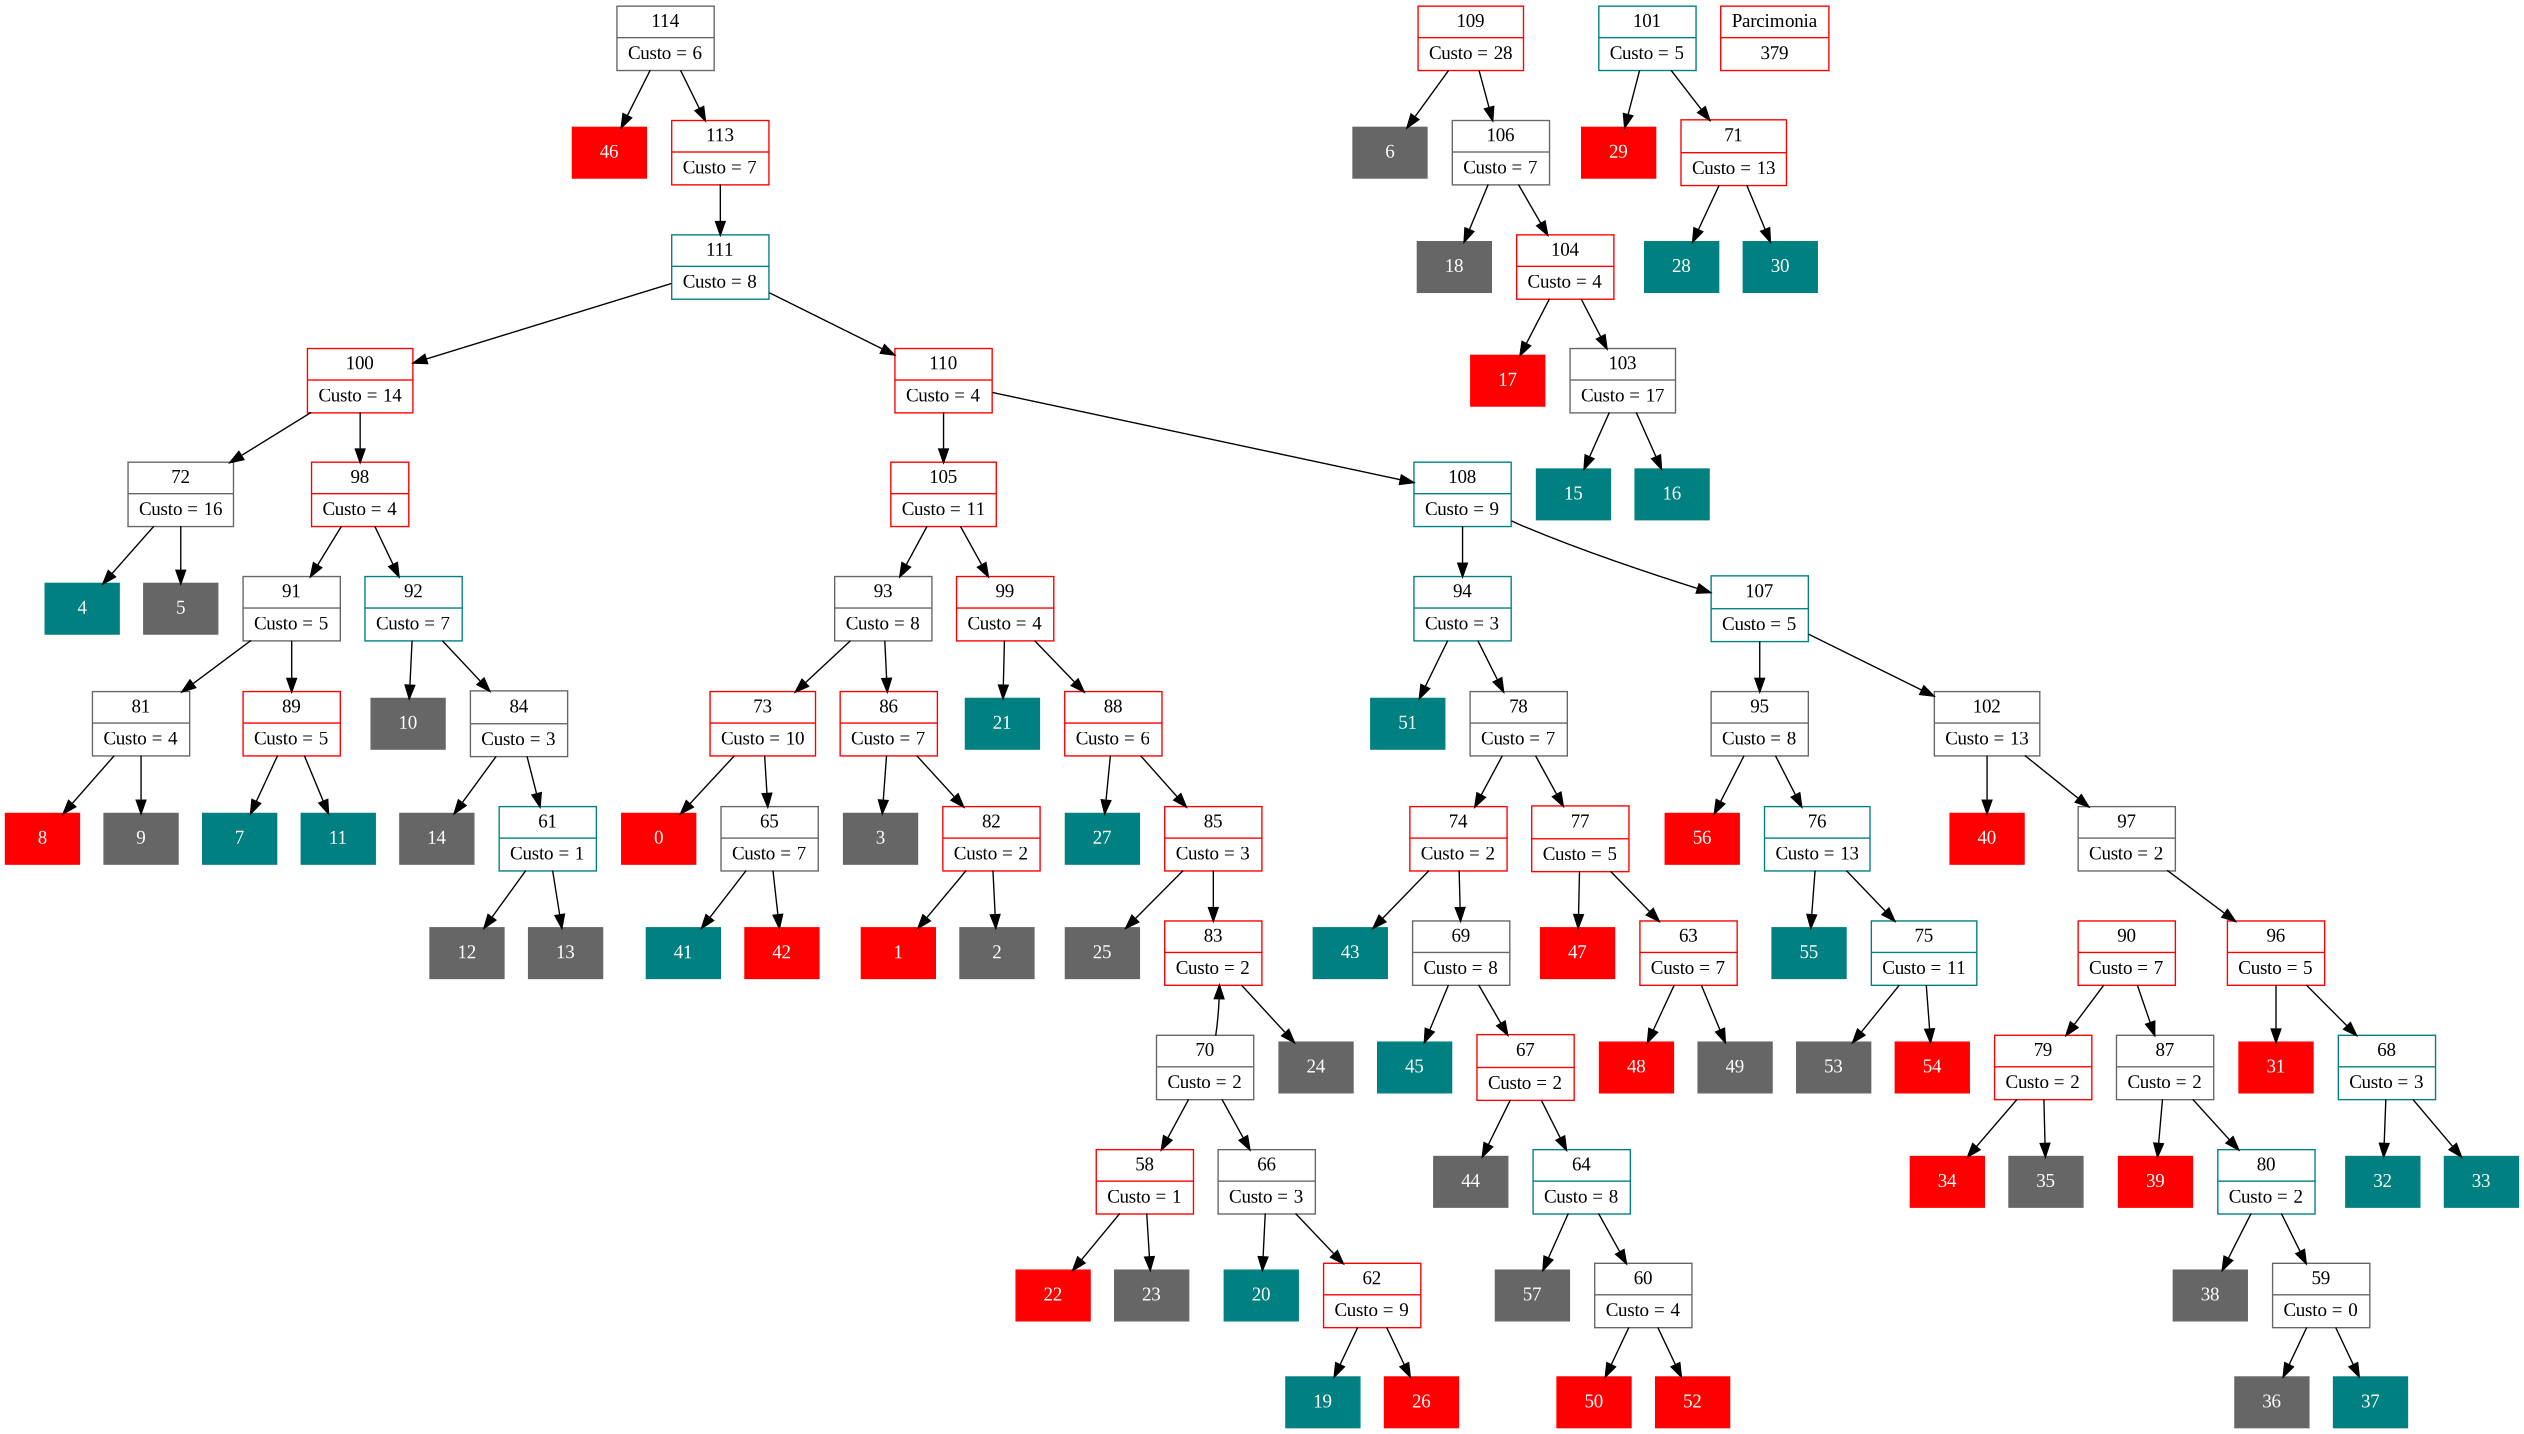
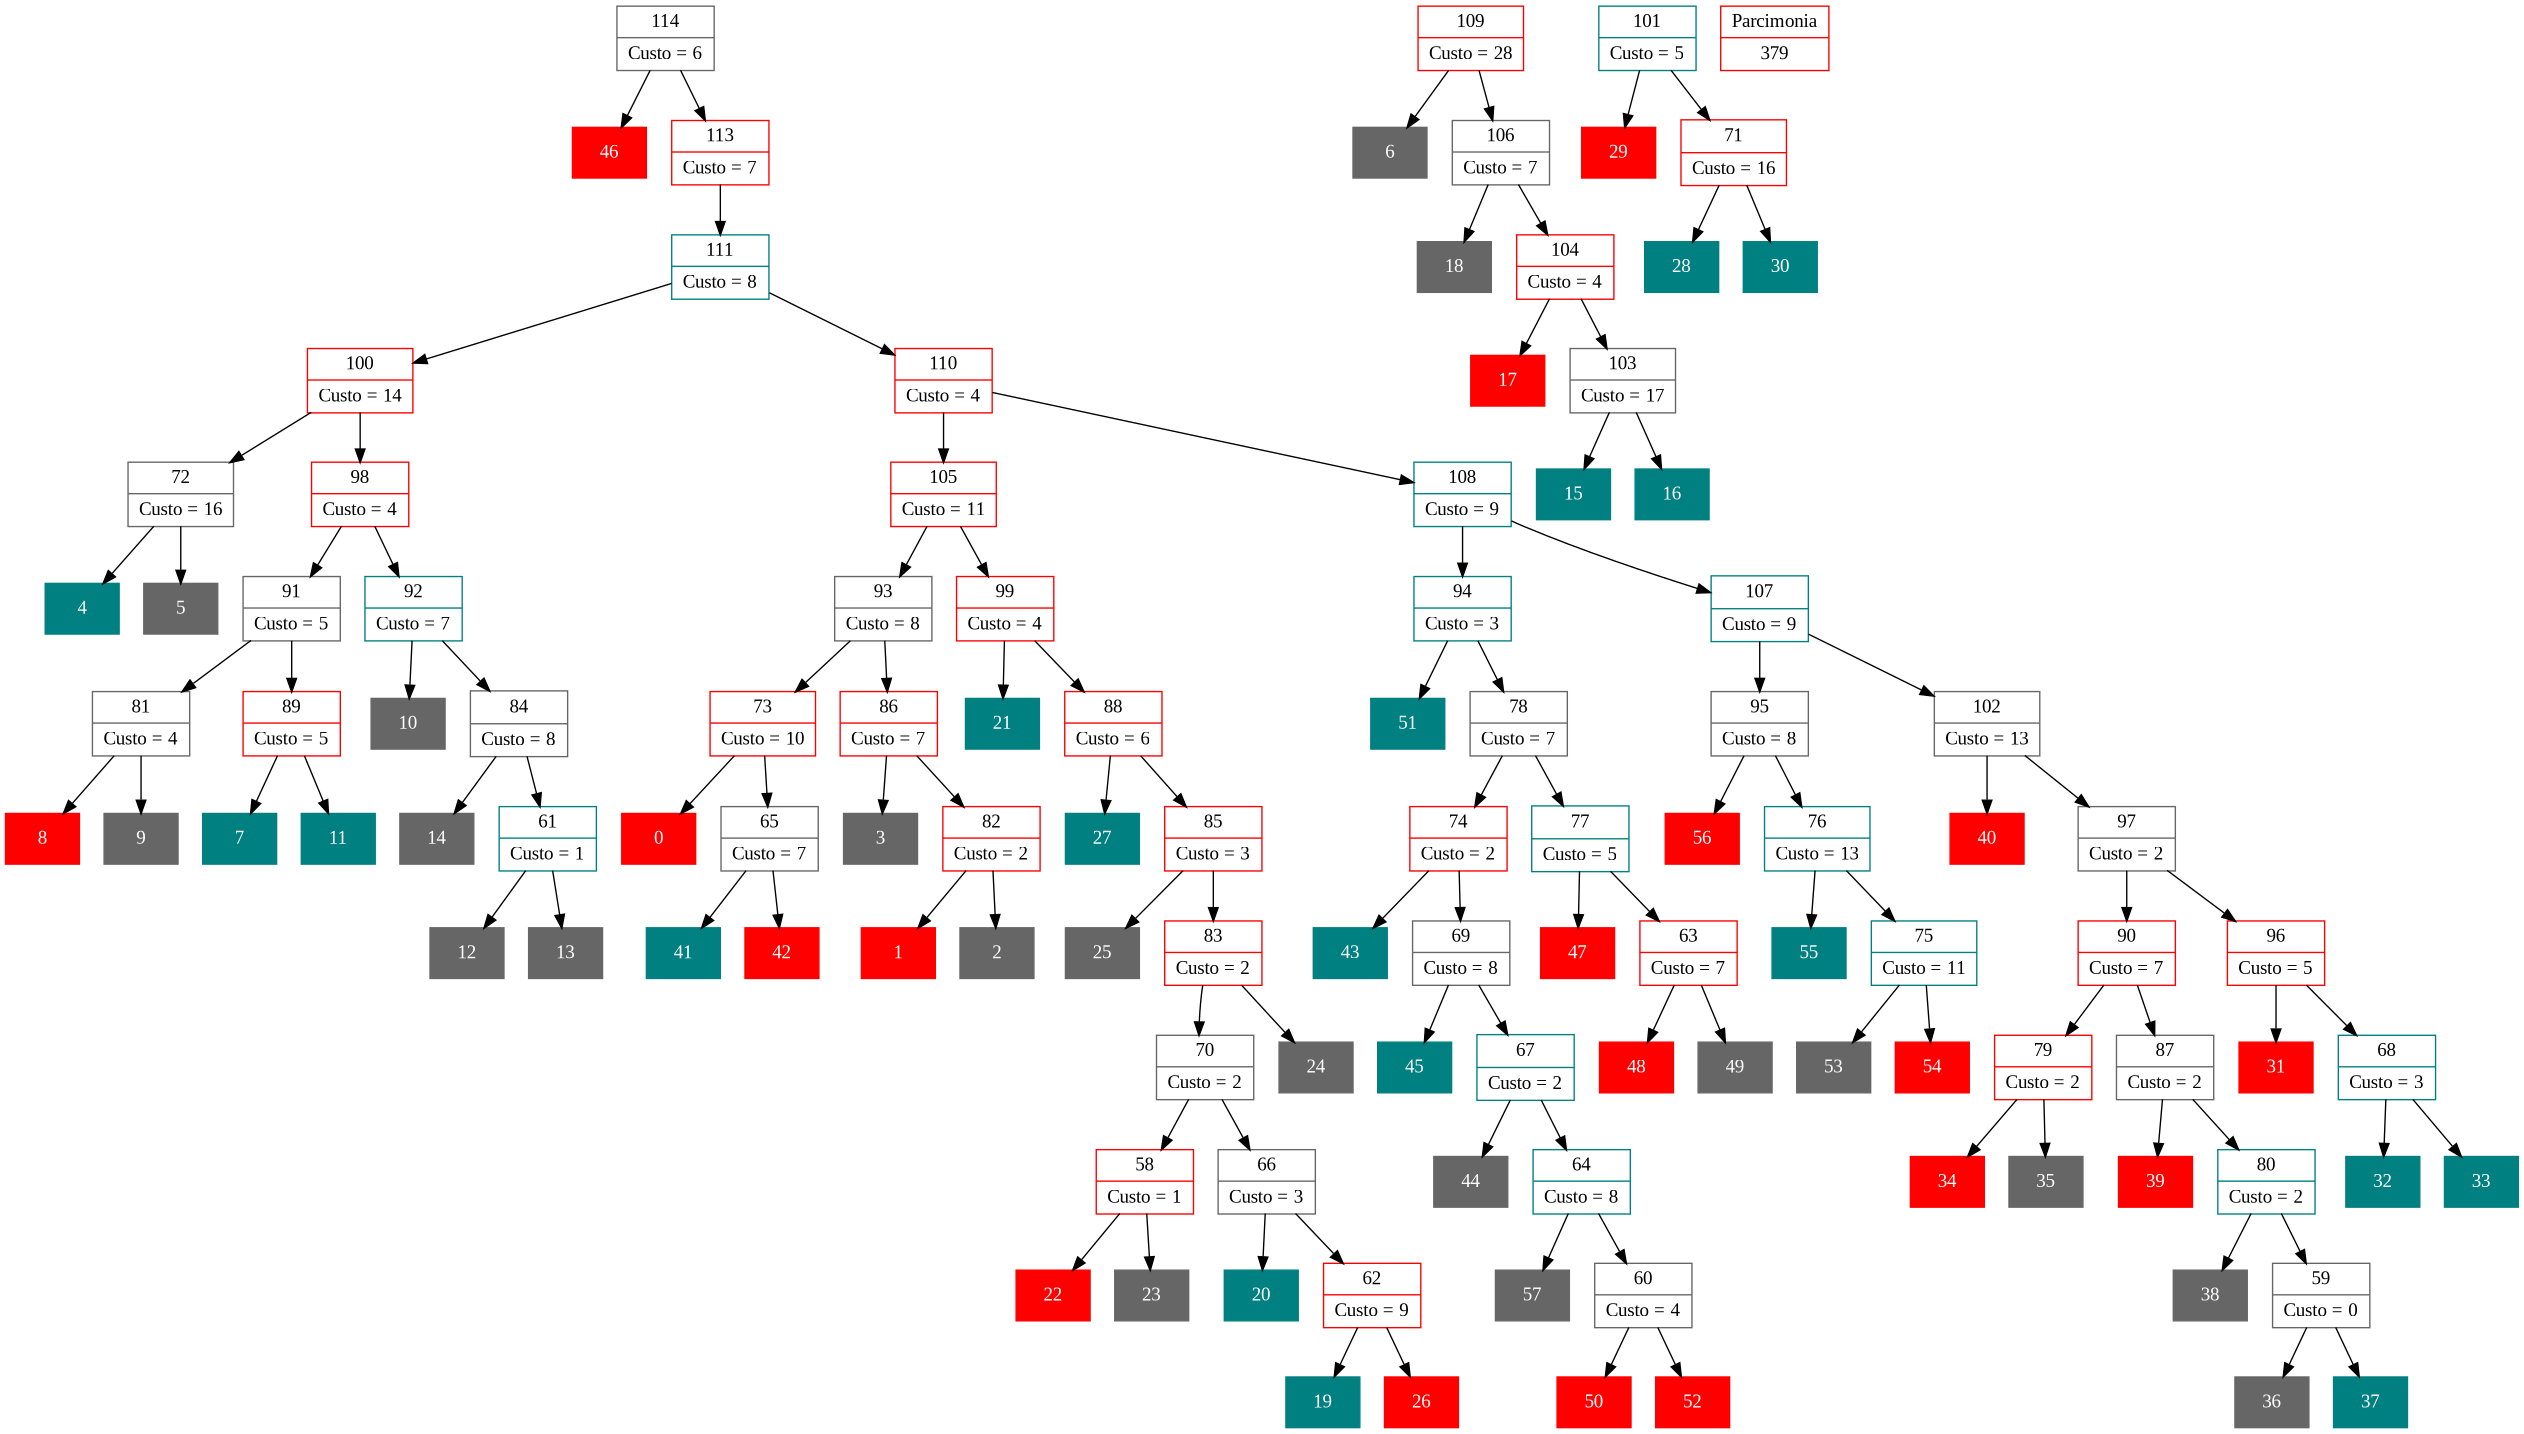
node "71": text "Custo = 13" -> "Custo = 16"
node "107": text "Custo = 5" -> "Custo = 9"
node "84": text "Custo = 3" -> "Custo = 8"
node "77": color red -> teal
edge "97" -> "90": added
edge "70" -> "83": reversed
node "67": color red -> teal
